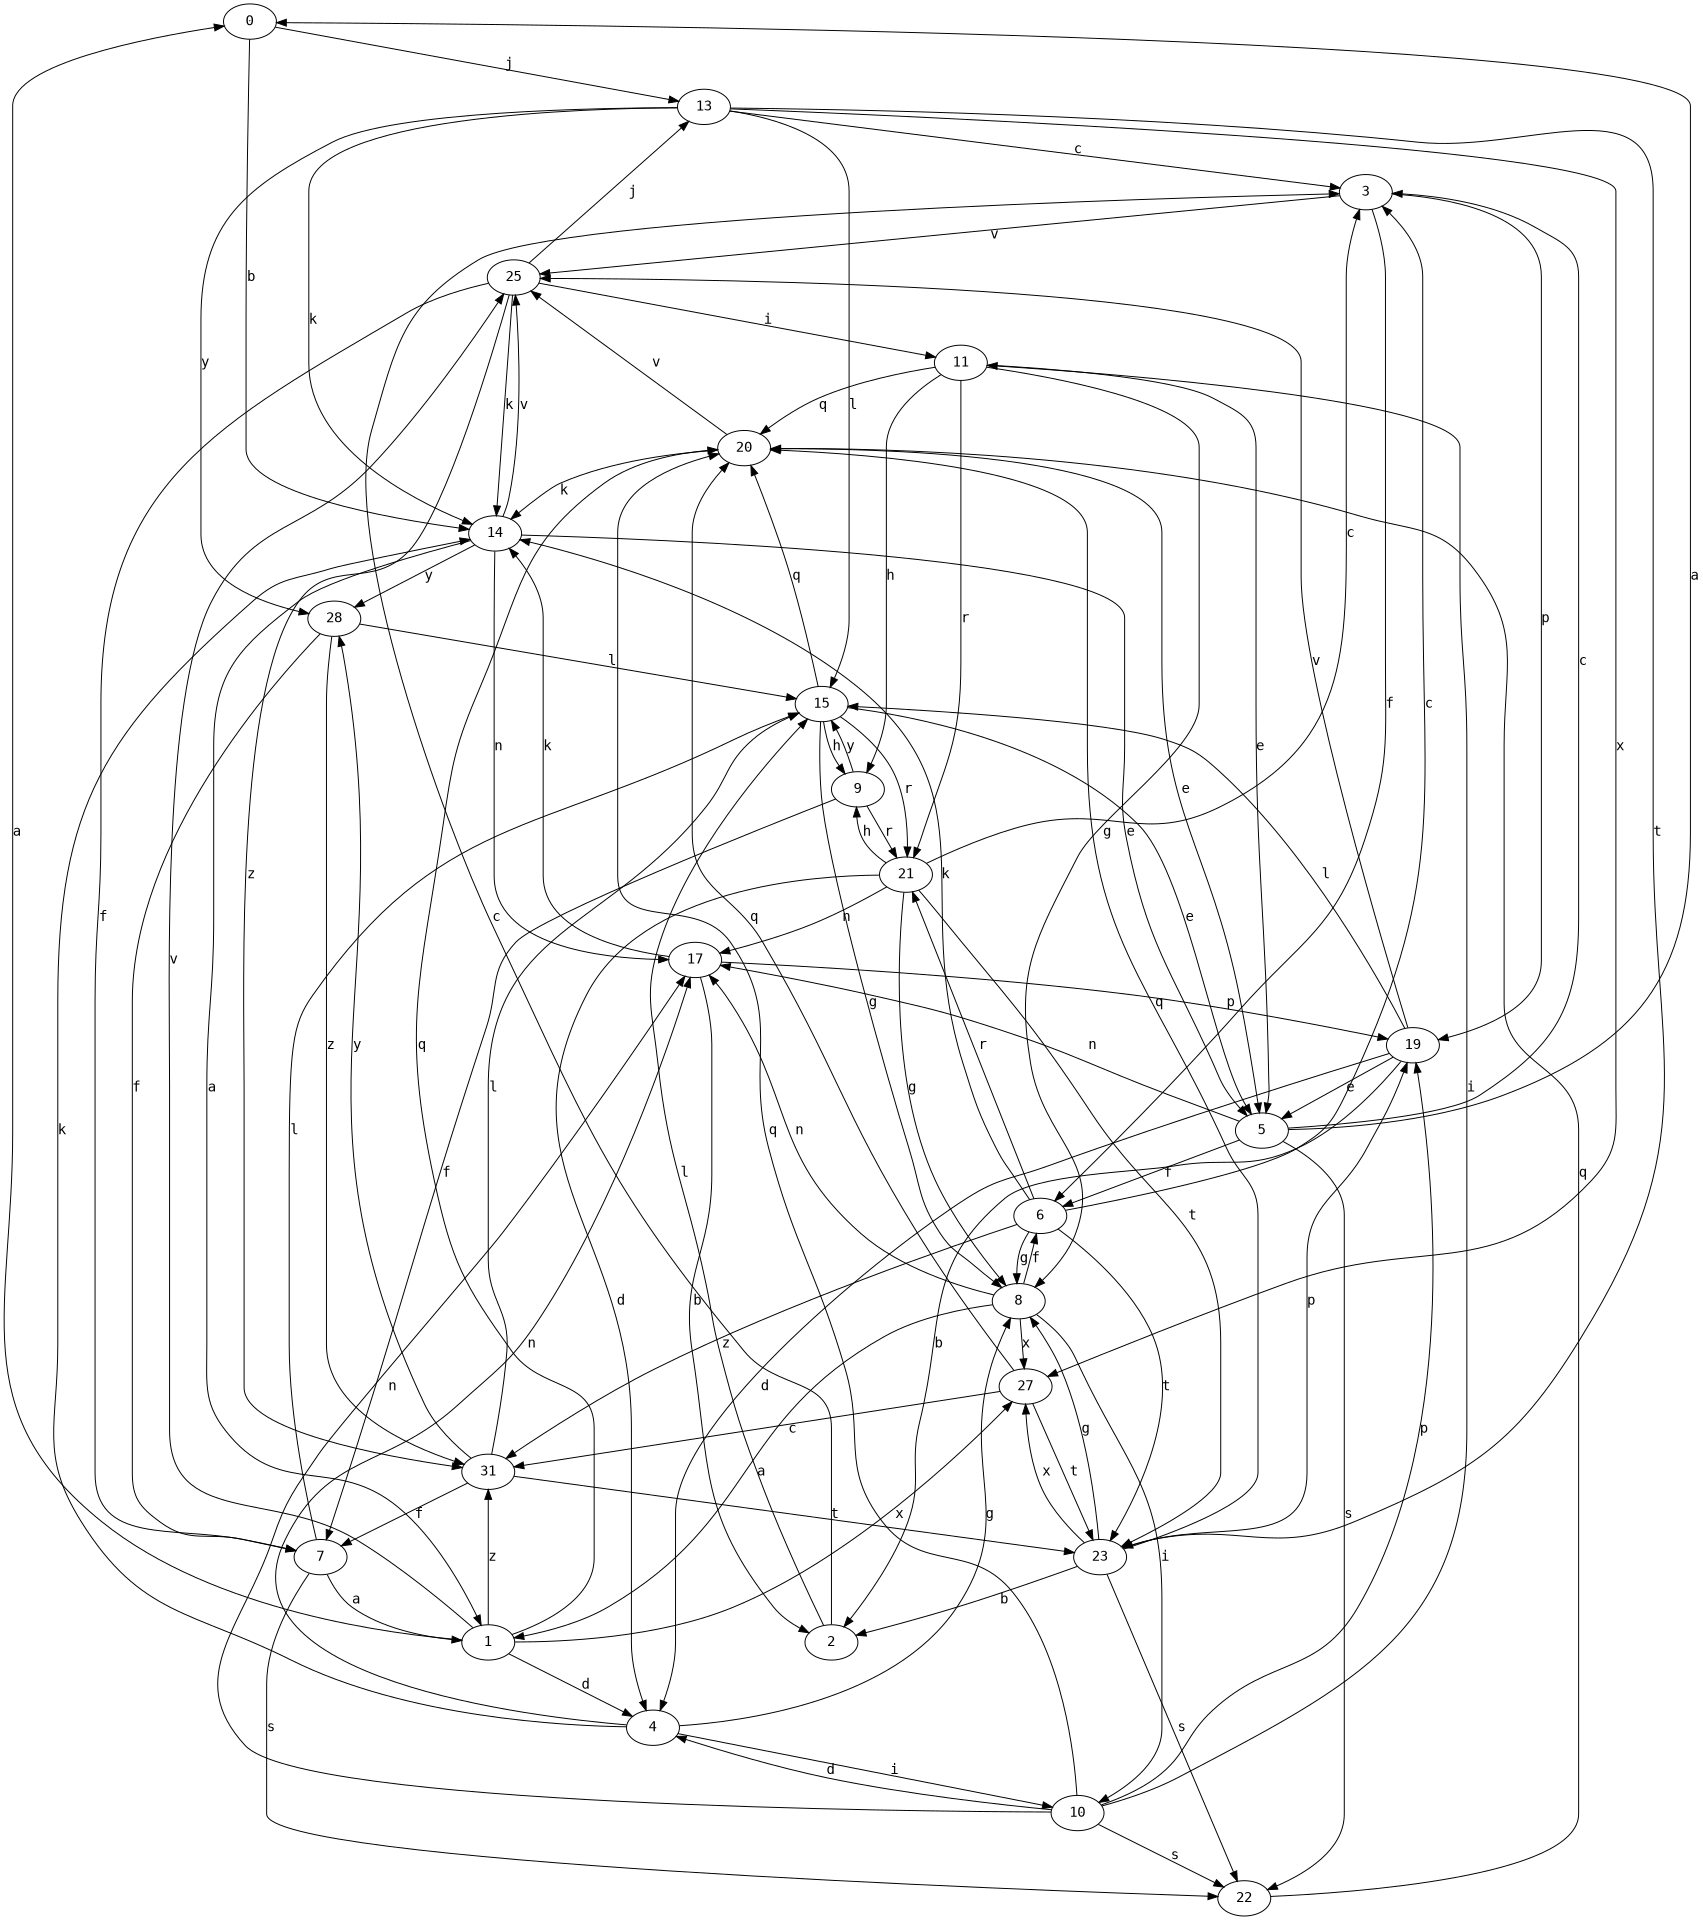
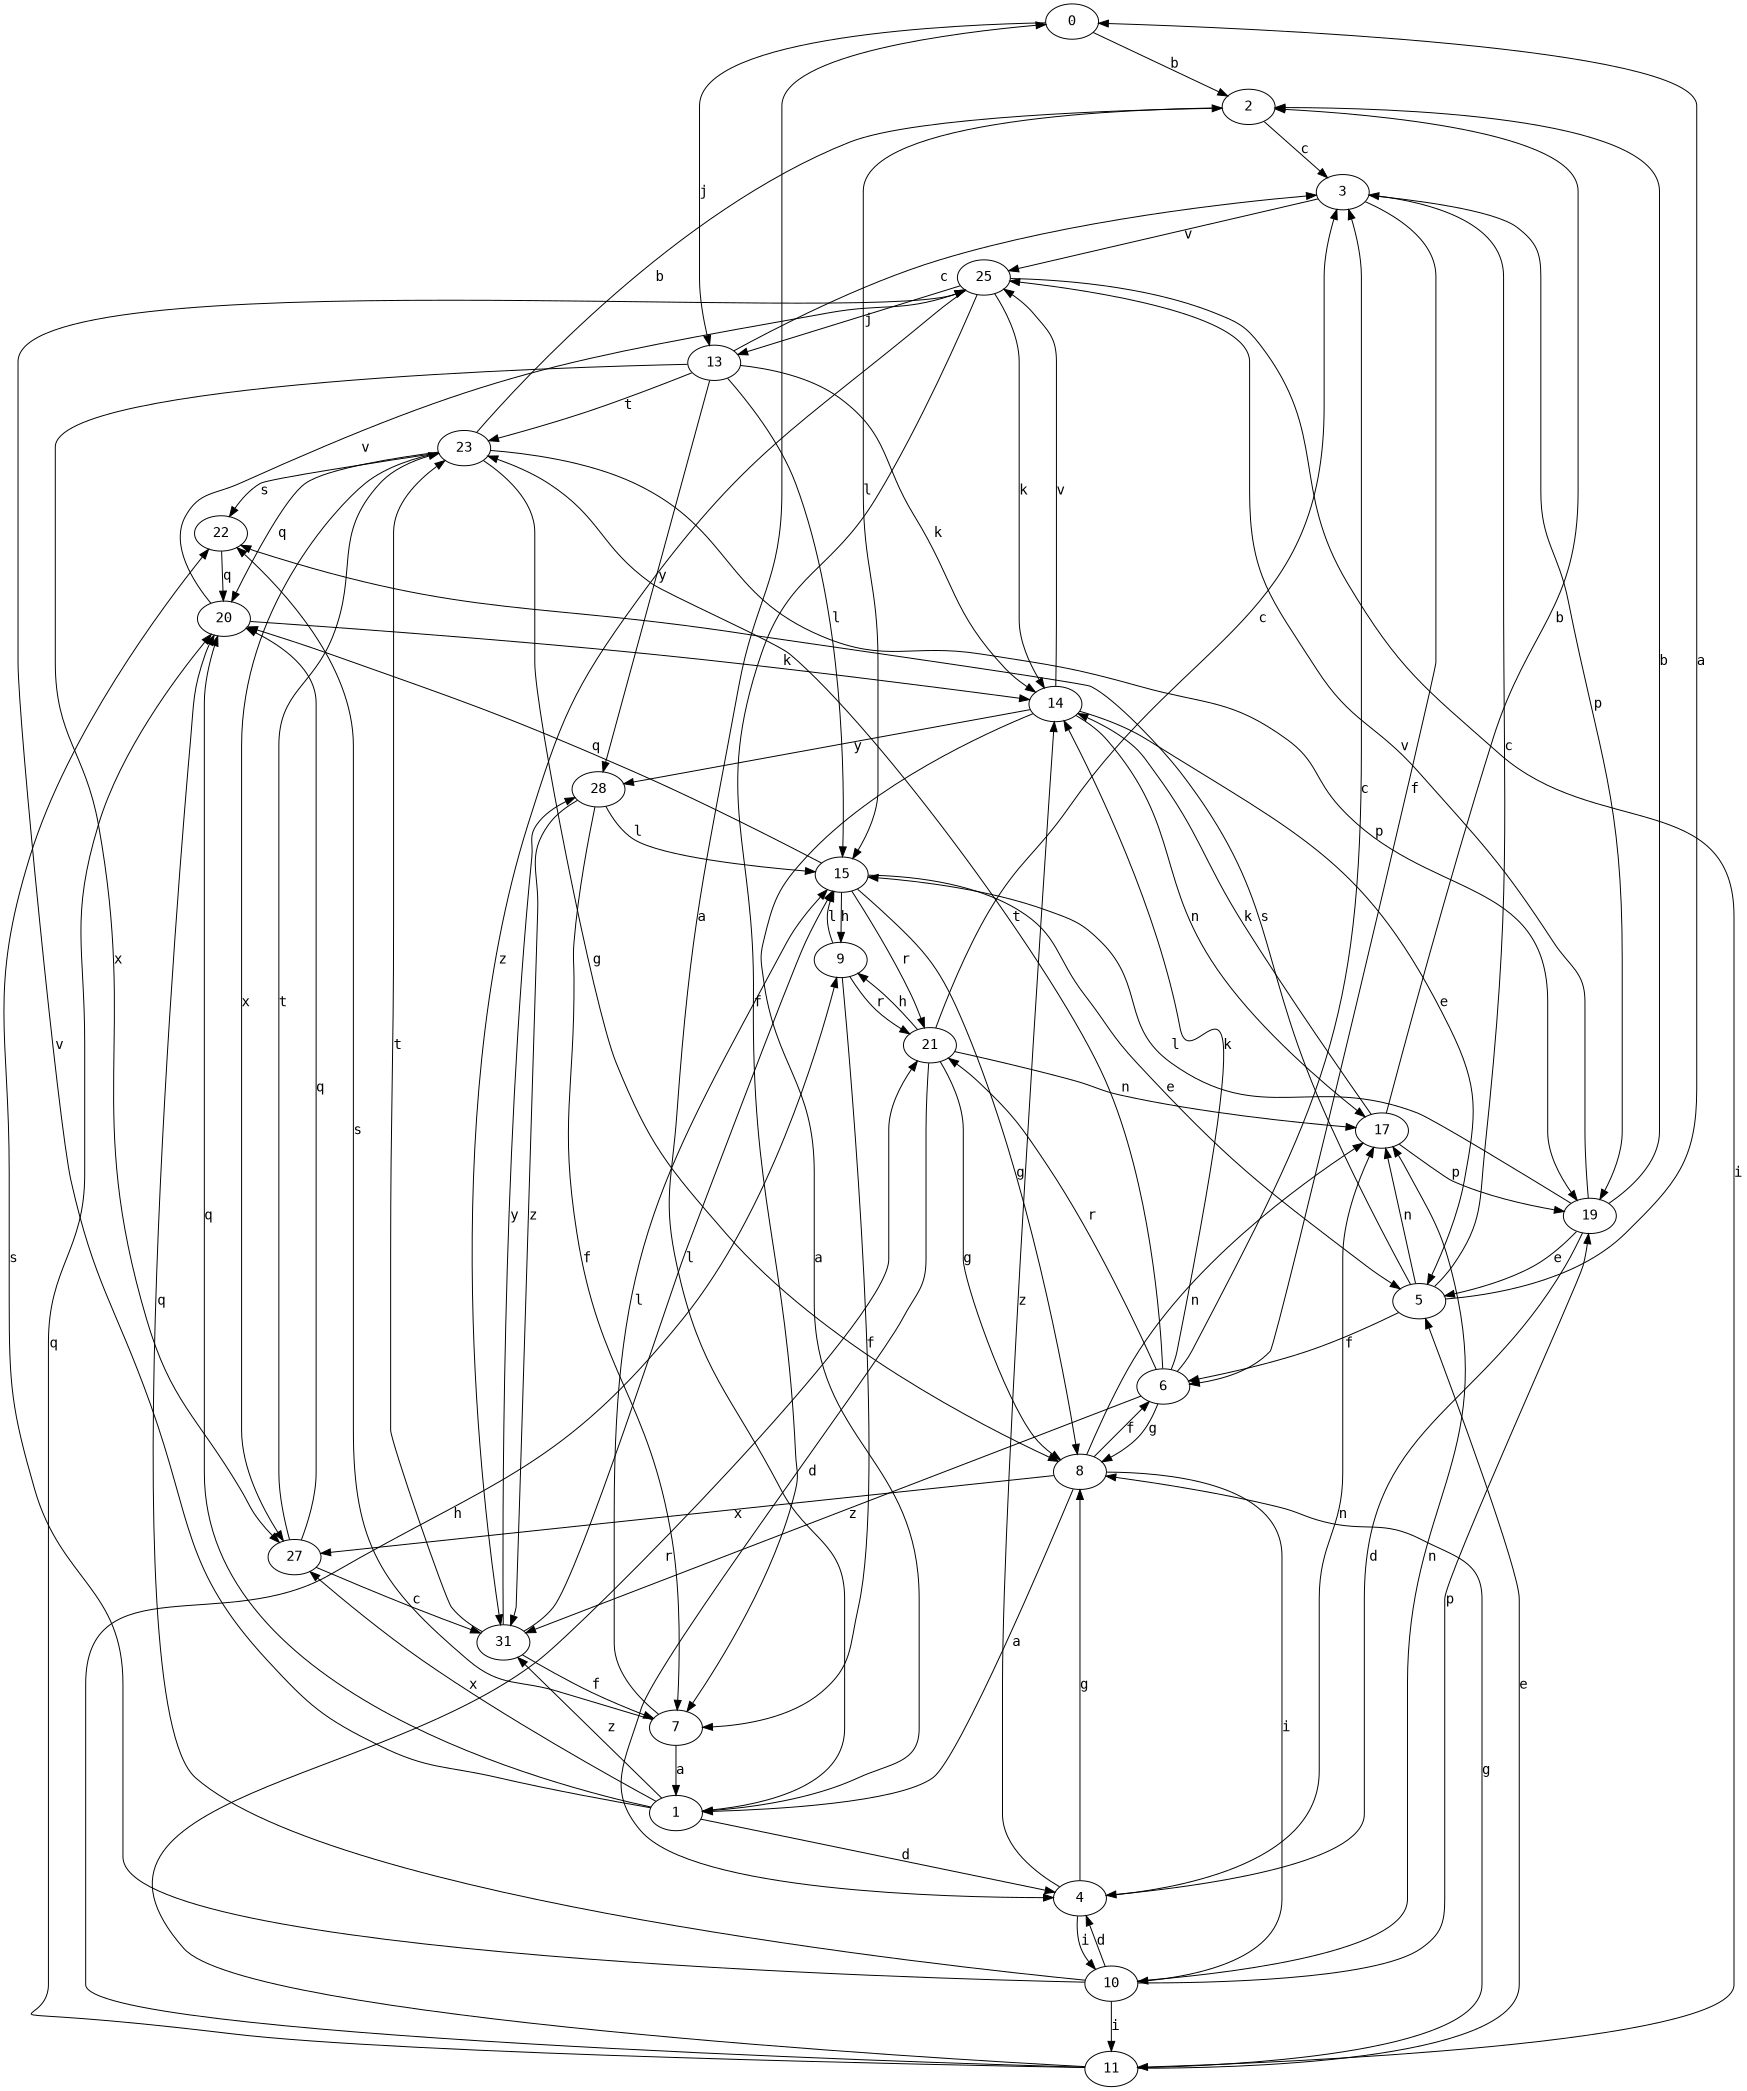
edge "0" -> "14": now "0" -> "2"
edge "20" -> "5": removed, label "e"
edge "9" -> "15": label "y" -> "l"
edge "4" -> "14": label "k" -> "z"
edge "21" -> "23": removed, label "t"
